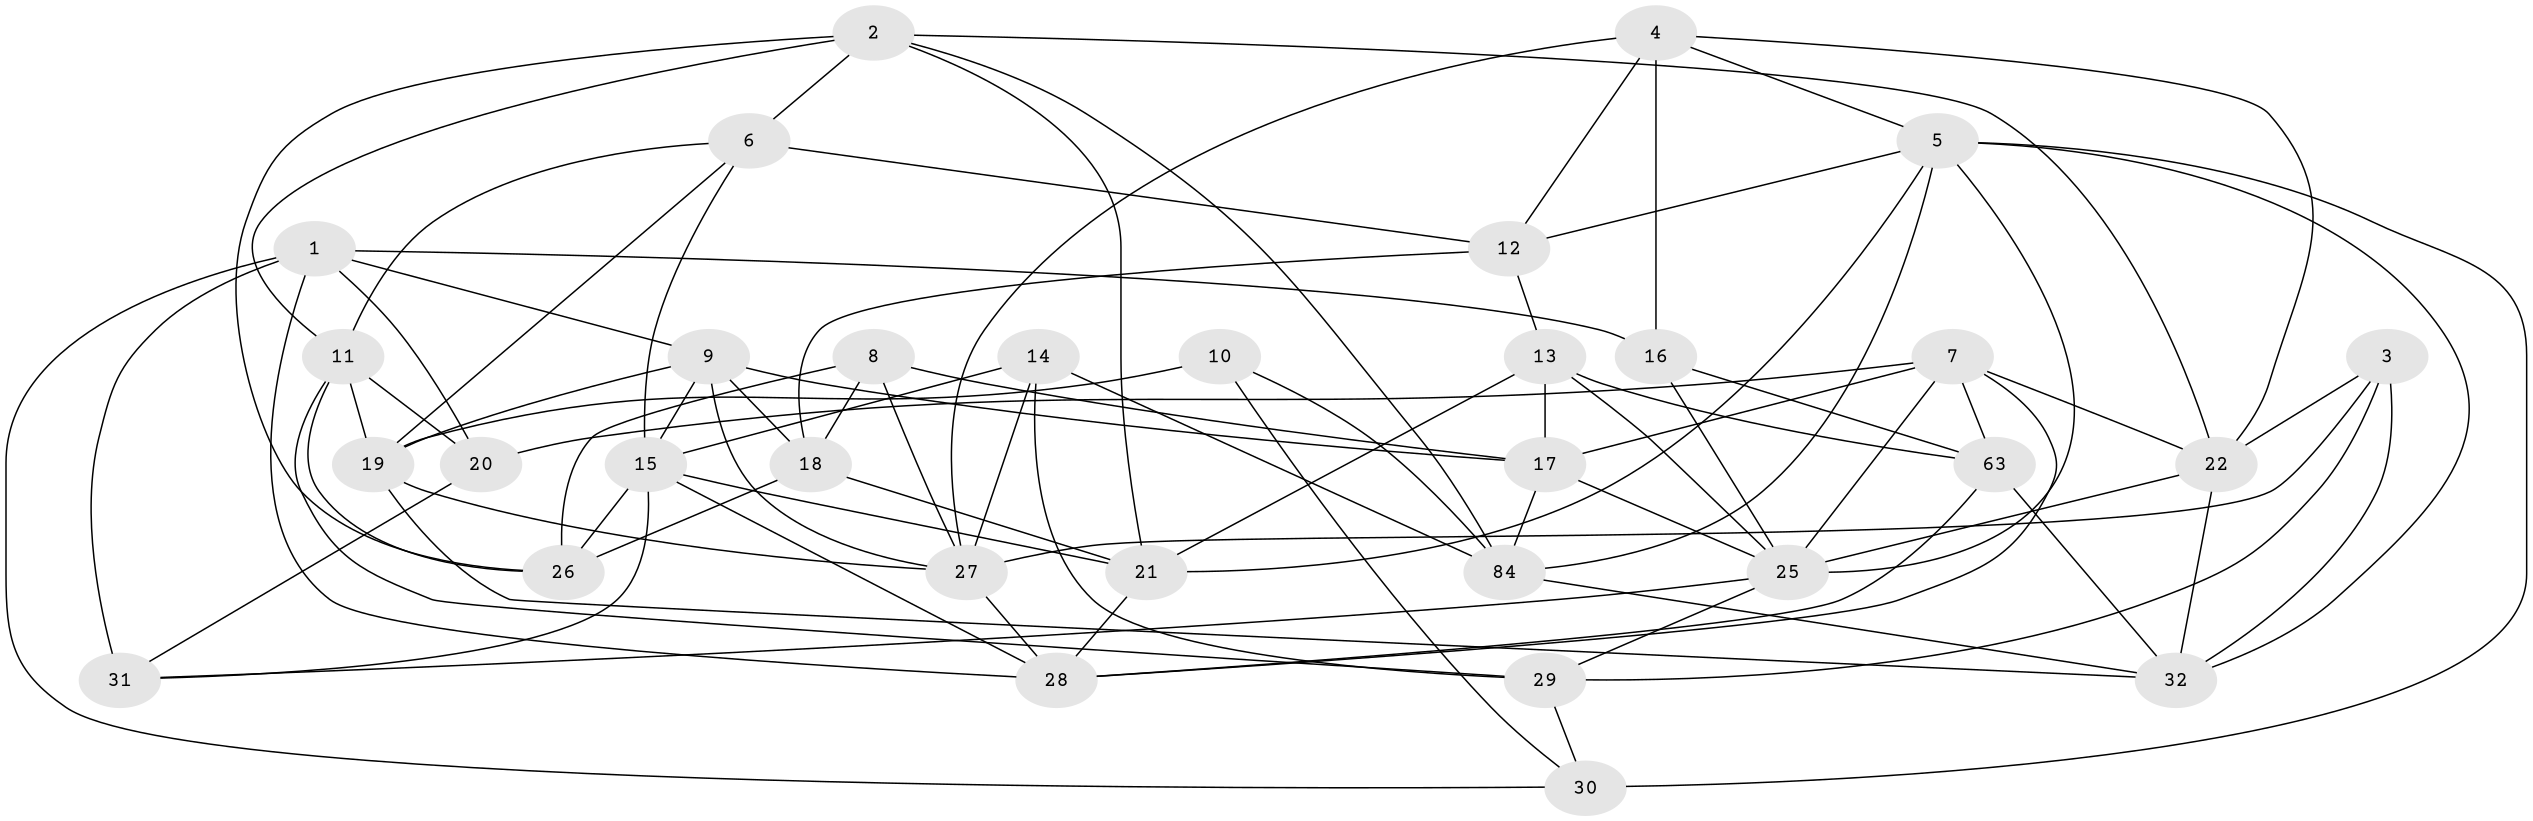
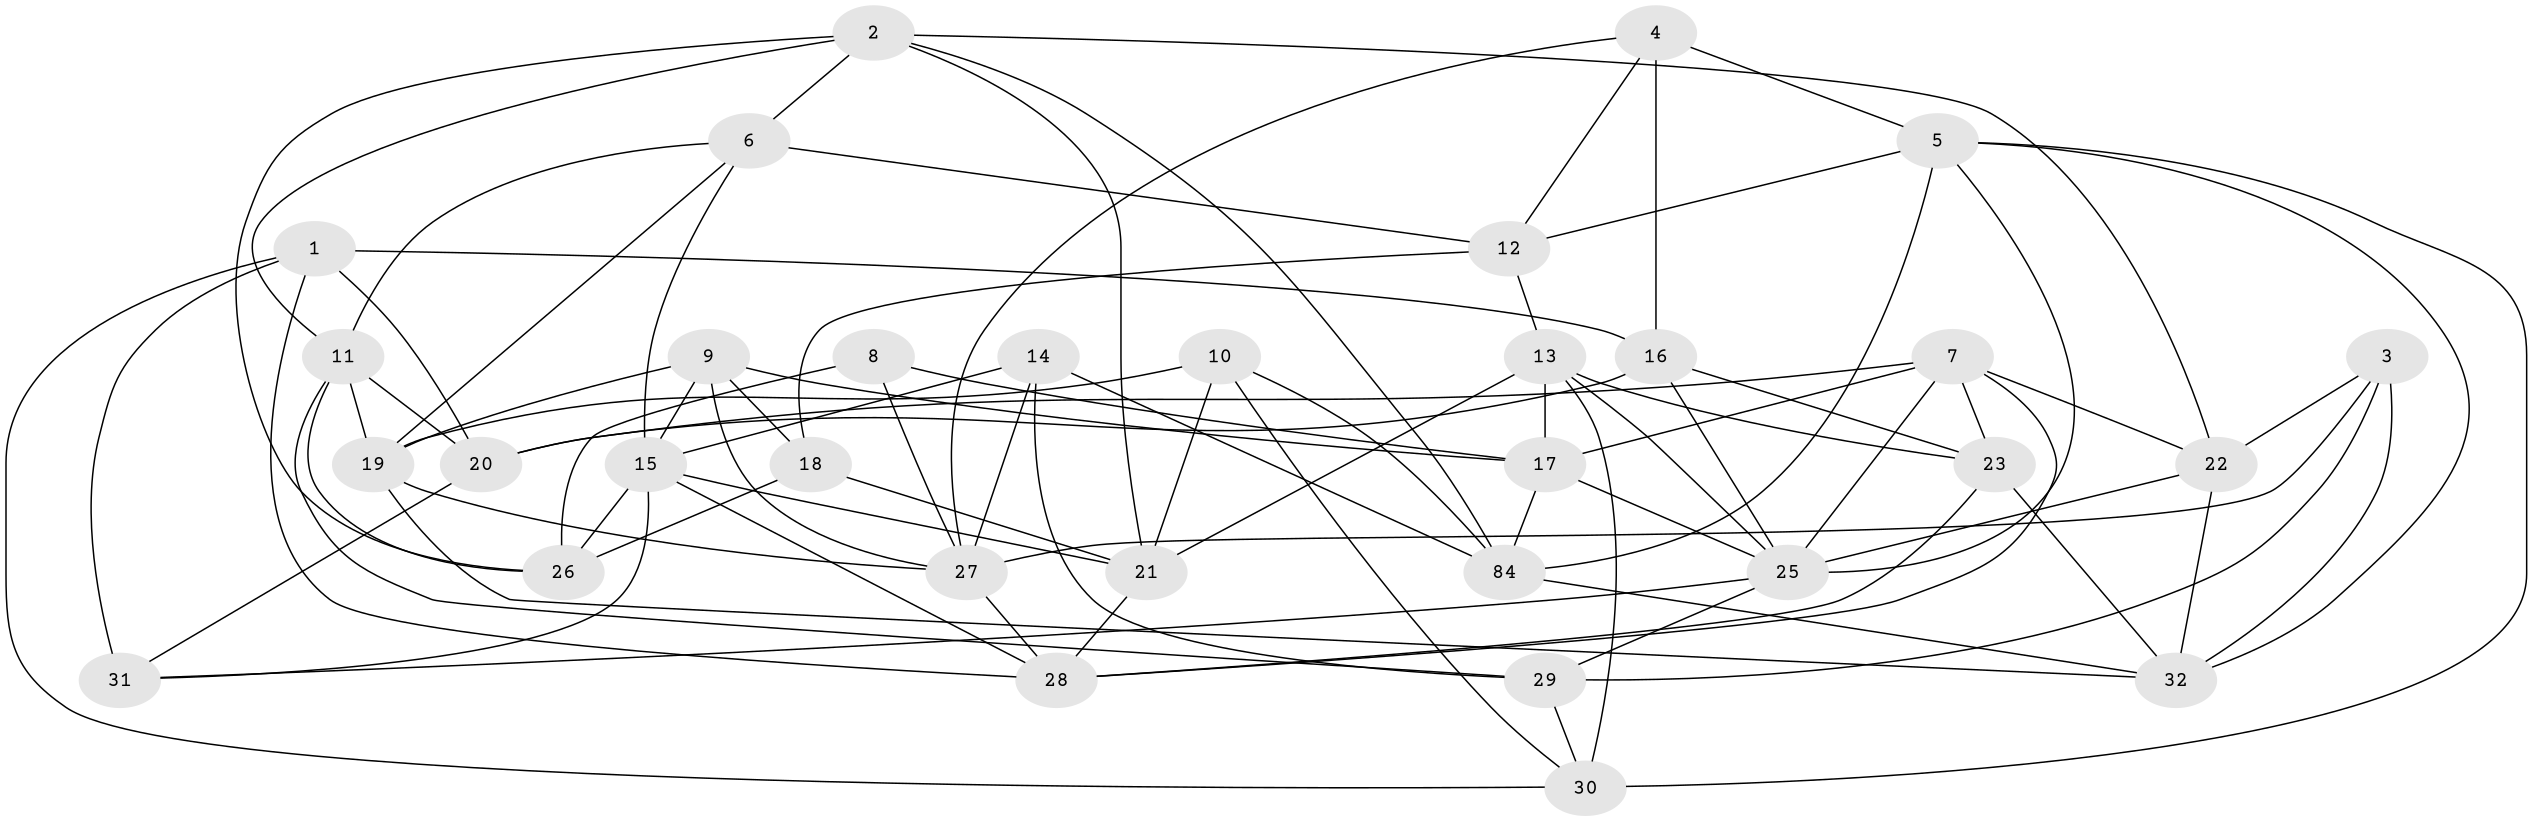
edge "4" -- "22": removed
edge "1" -- "9": removed
edge "16" -- "20": added
edge "8" -- "18": removed
node "63": label "63" -> "23"
edge "5" -- "21": now "10" -- "21"
edge "13" -- "30": added
